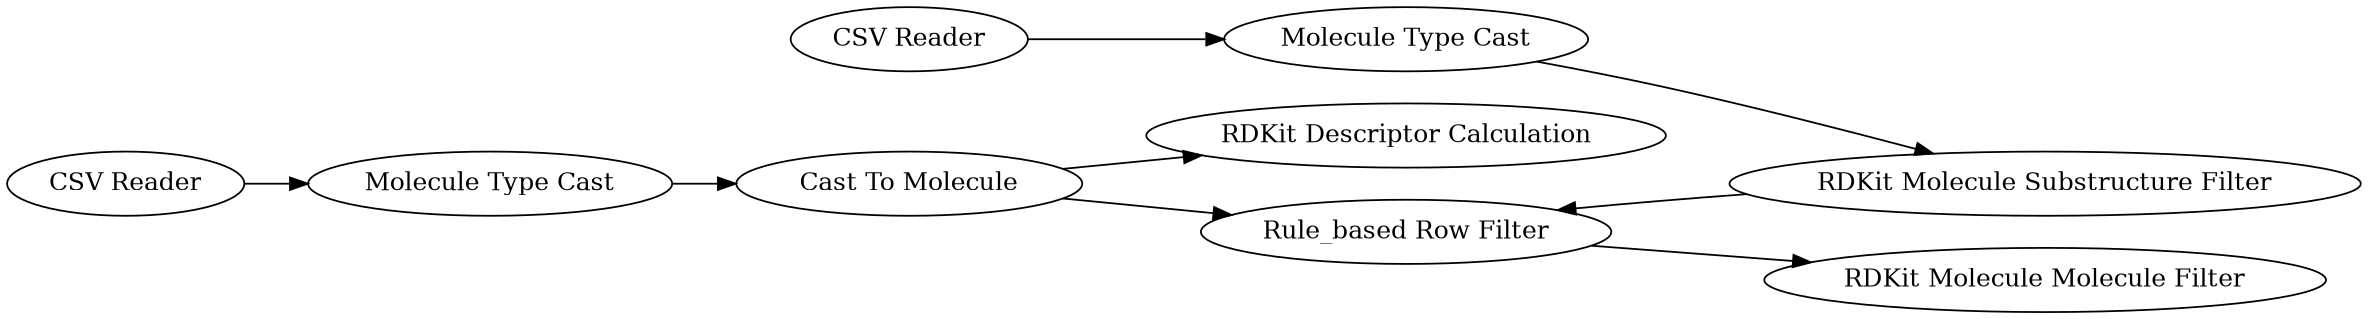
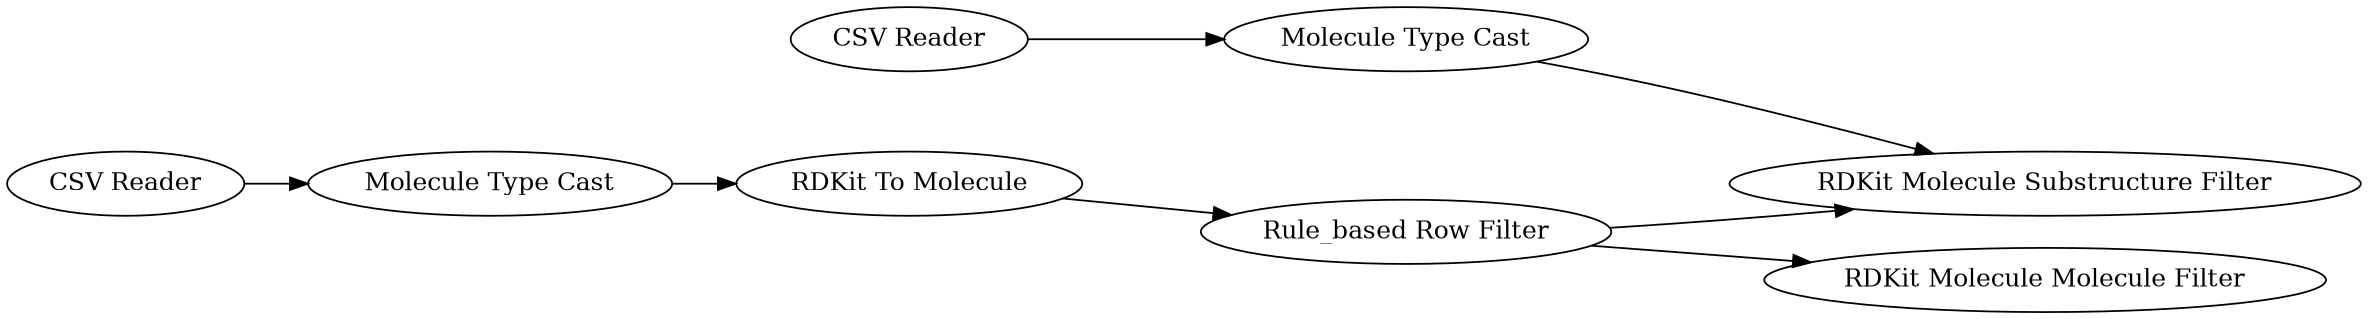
node "RDKit Descriptor Calculation": removed
node "Cast To Molecule": label "Cast To Molecule" -> "RDKit To Molecule"
edge "RDKit Molecule Substructure Filter" -> "Rule_based Row Filter": reversed
